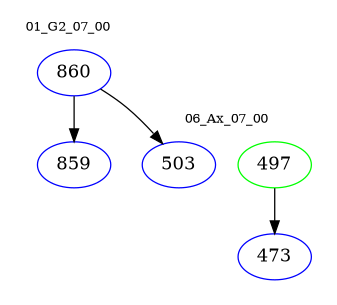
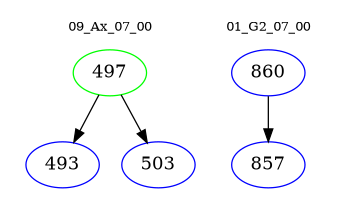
cluster "06_Ax_07_00": label "06_Ax_07_00" -> "09_Ax_07_00"
edge "860" -> "503": now "497" -> "503"
node "859": label "859" -> "857"
node "473": label "473" -> "493"
